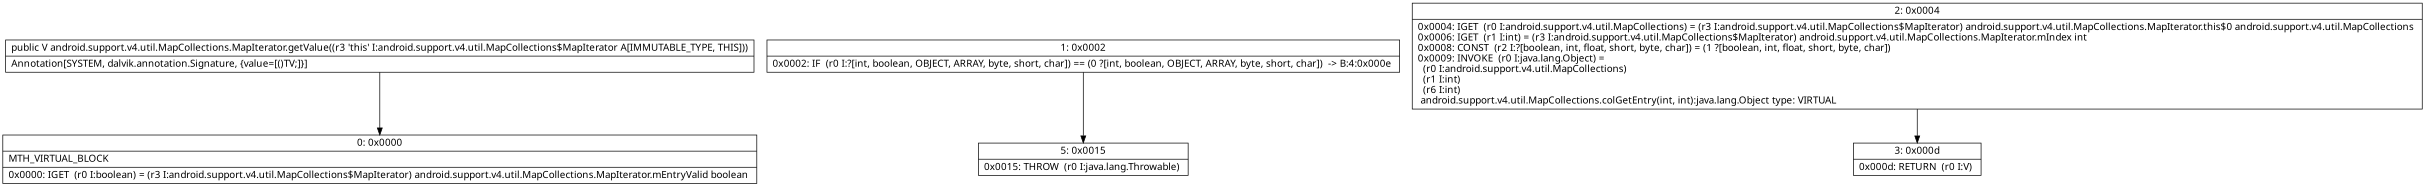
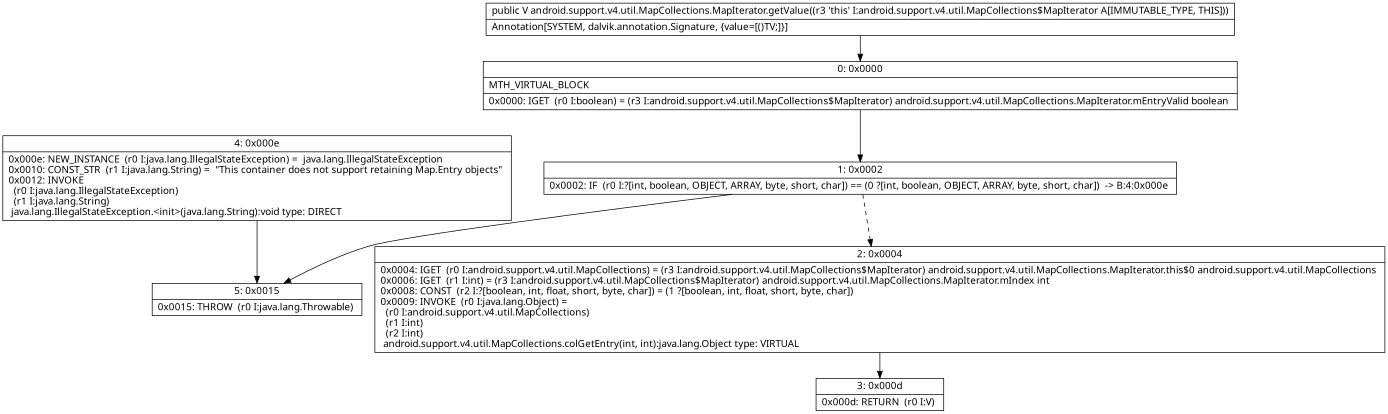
node "2: 0x0004": text "(r6 I:int)" -> "(r2 I:int)"
edge "0: 0x0000" -> "1: 0x0002": added
node "4: 0x000e": added
edge "1: 0x0002" -> "2: 0x0004": added
